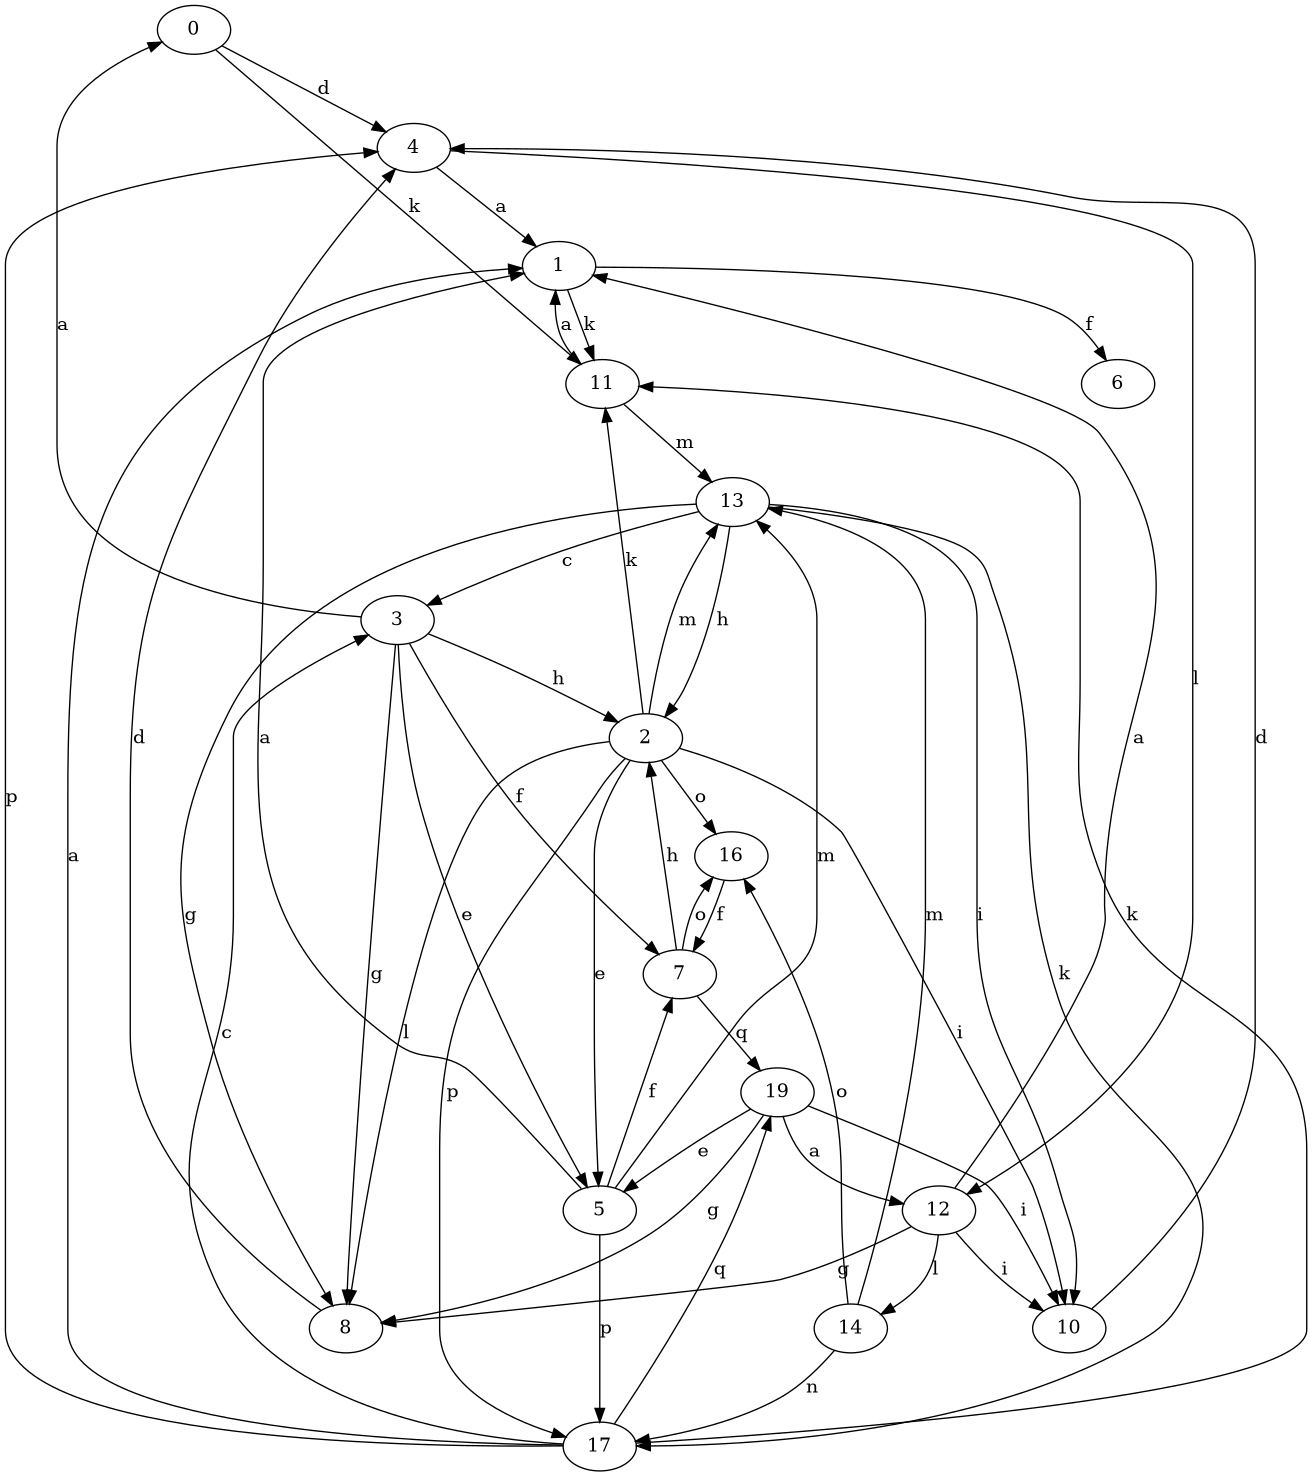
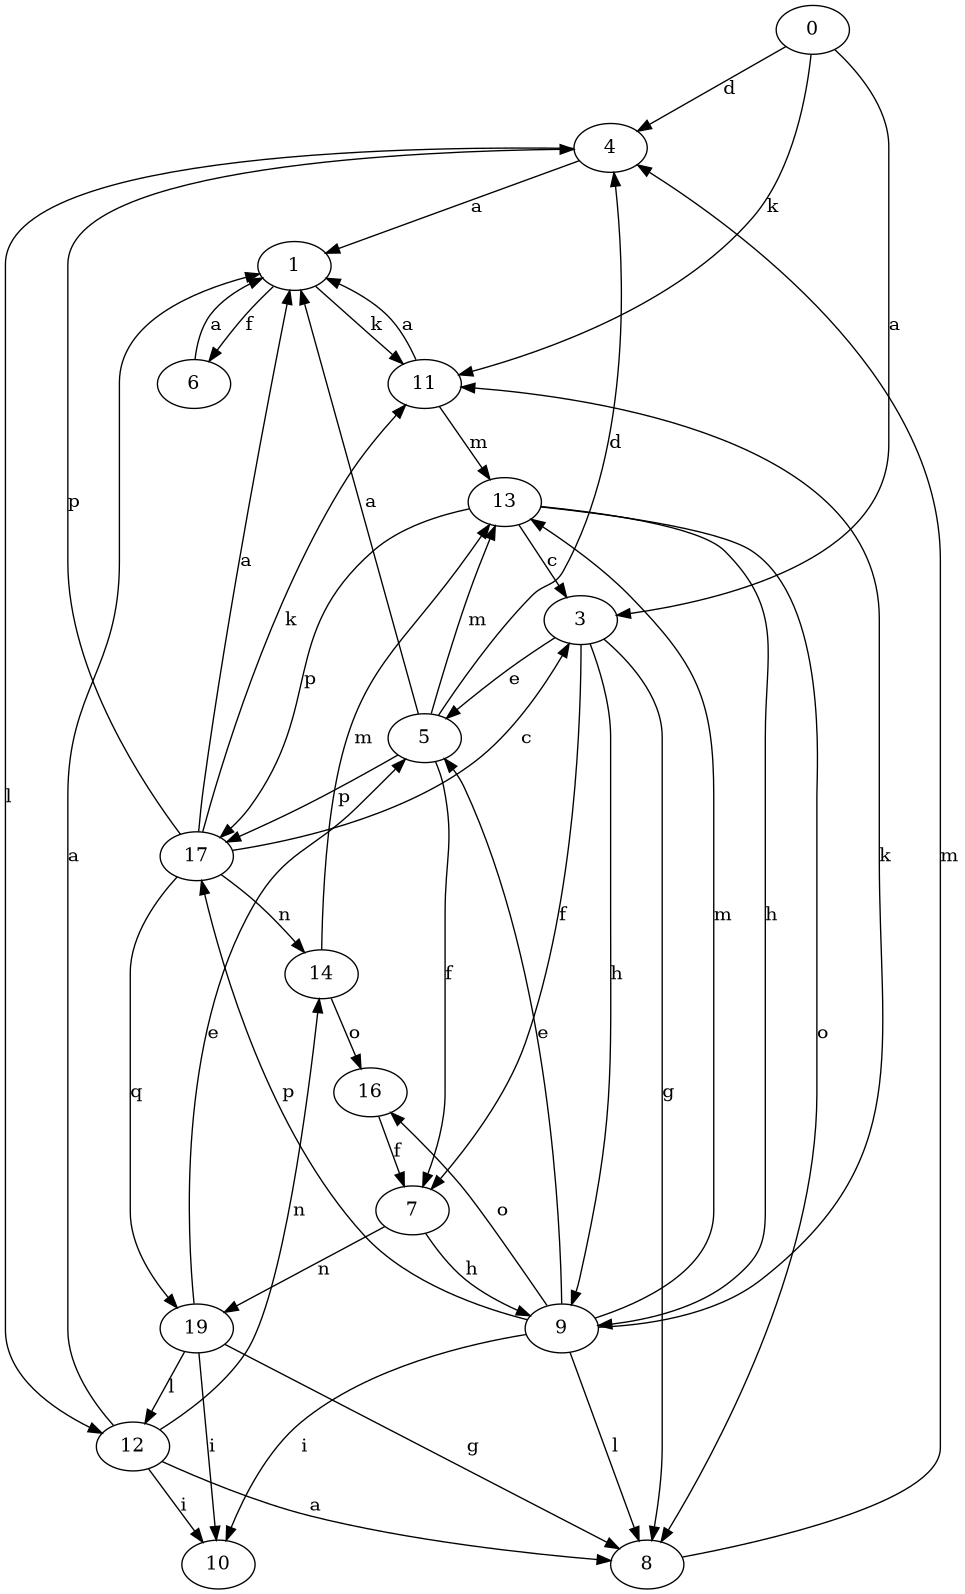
edge "6" -> "1": added, label "a"
edge "10" -> "4": now "5" -> "4"
edge "3" -> "0": reversed
edge "8" -> "4": label "d" -> "m"
node "2": label "2" -> "9"
edge "13" -> "10": removed, label "i"
edge "13" -> "8": label "g" -> "o"
edge "7" -> "16": removed, label "o"
edge "13" -> "17": label "k" -> "p"
edge "7" -> "19": label "q" -> "n"
edge "19" -> "12": label "a" -> "l"
edge "12" -> "8": label "g" -> "a"
edge "12" -> "14": label "l" -> "n"
edge "14" -> "17": reversed
